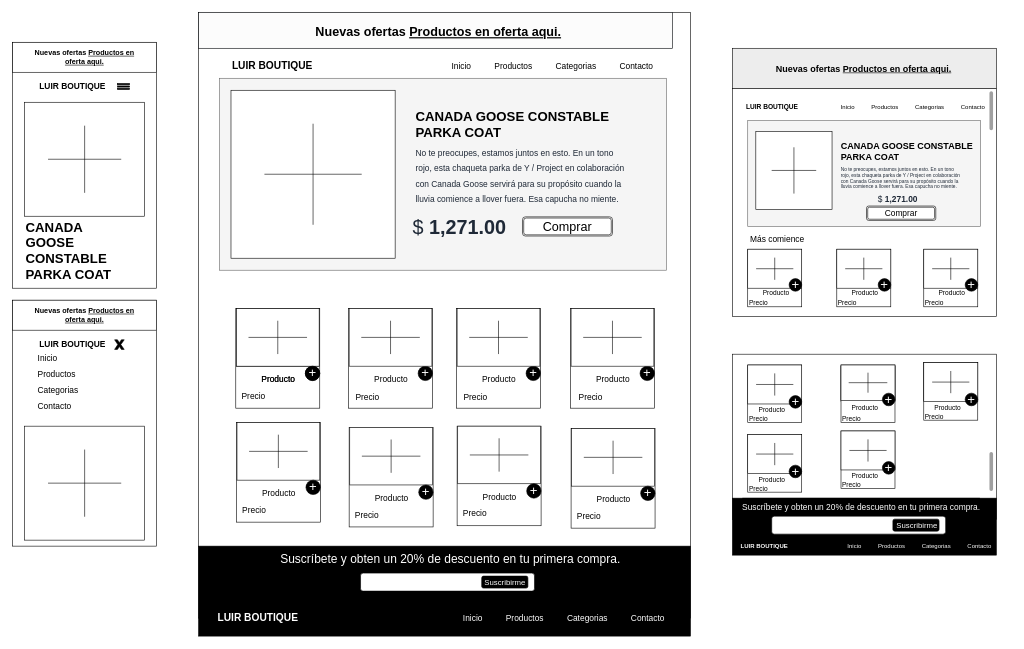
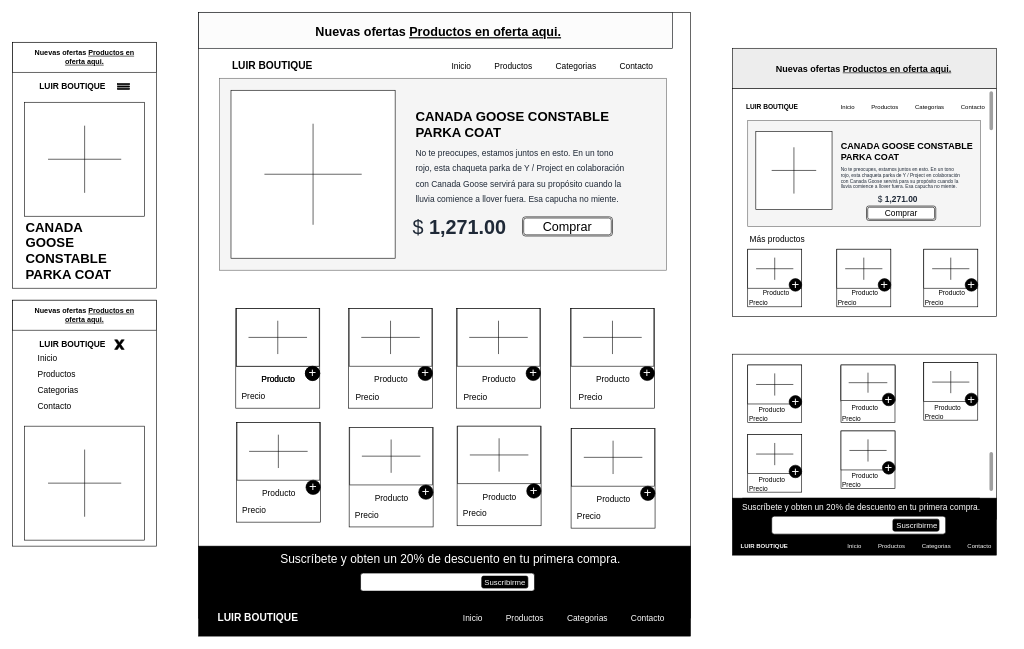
node "Más comience": label "Más comience" -> "Más productos"
